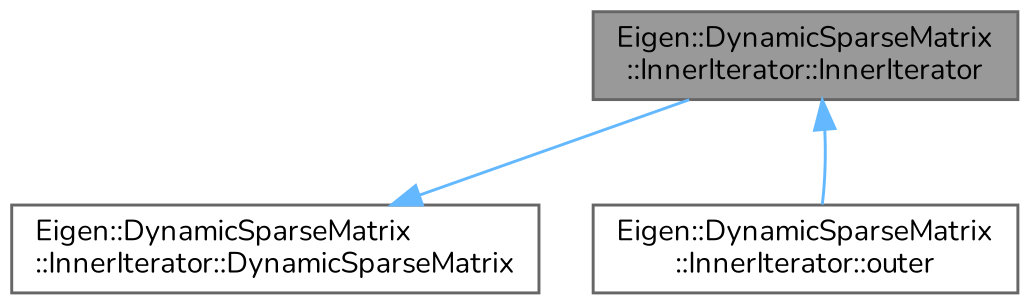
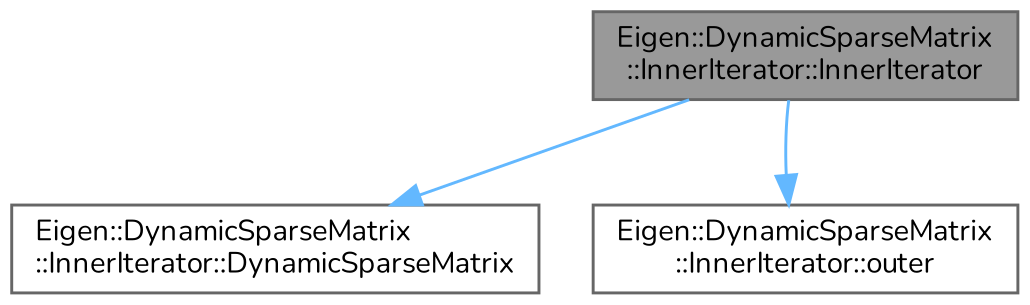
edge "Eigen::DynamicSparseMatrix ::InnerIterator::outer" -> "Eigen::DynamicSparseMatrix ::InnerIterator::InnerIterator": reversed
